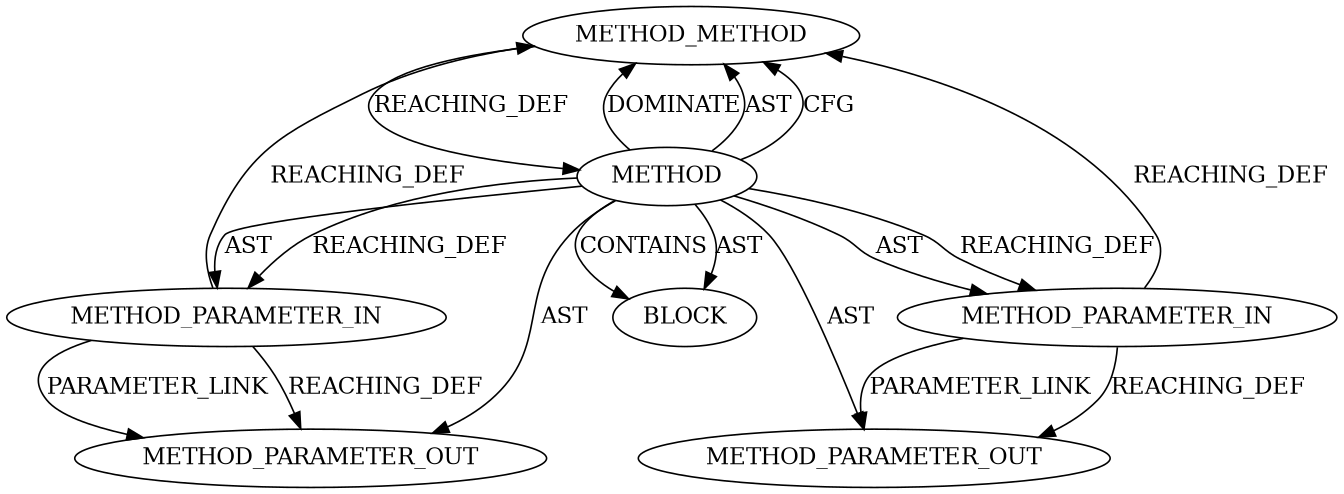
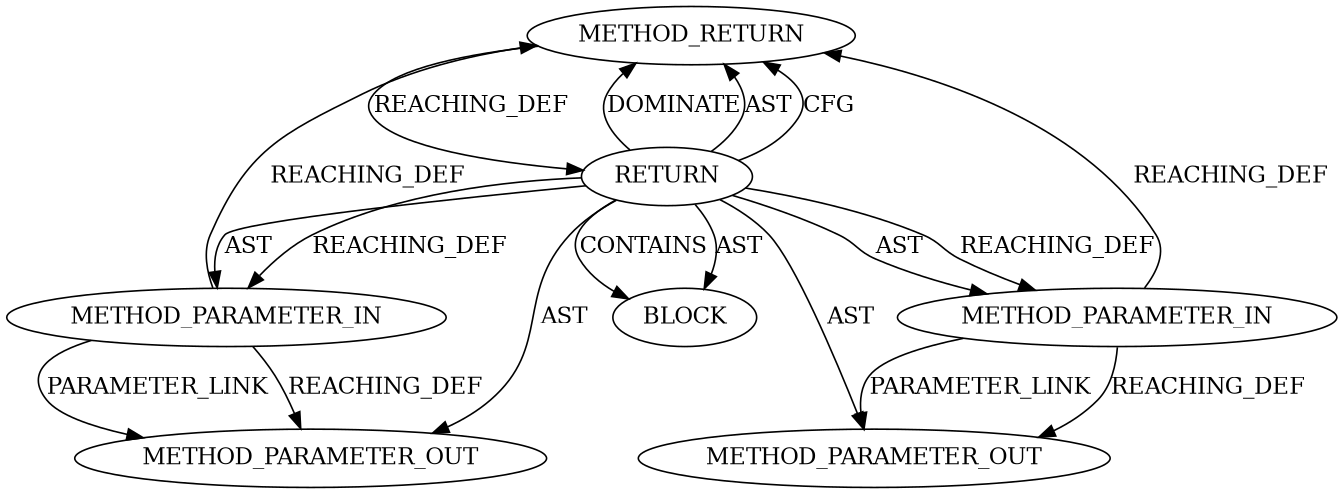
node "METHOD_METHOD": label "METHOD_METHOD" -> "METHOD_RETURN"
node "METHOD": label "METHOD" -> "RETURN"
